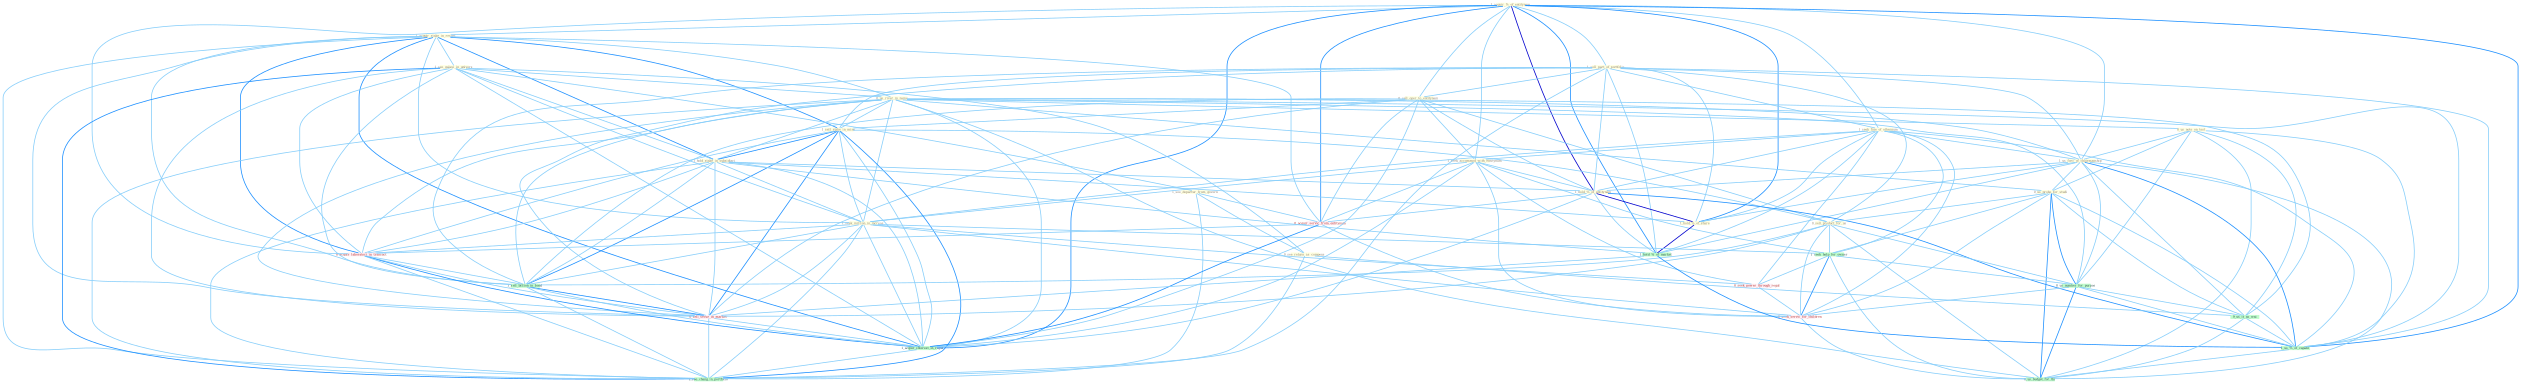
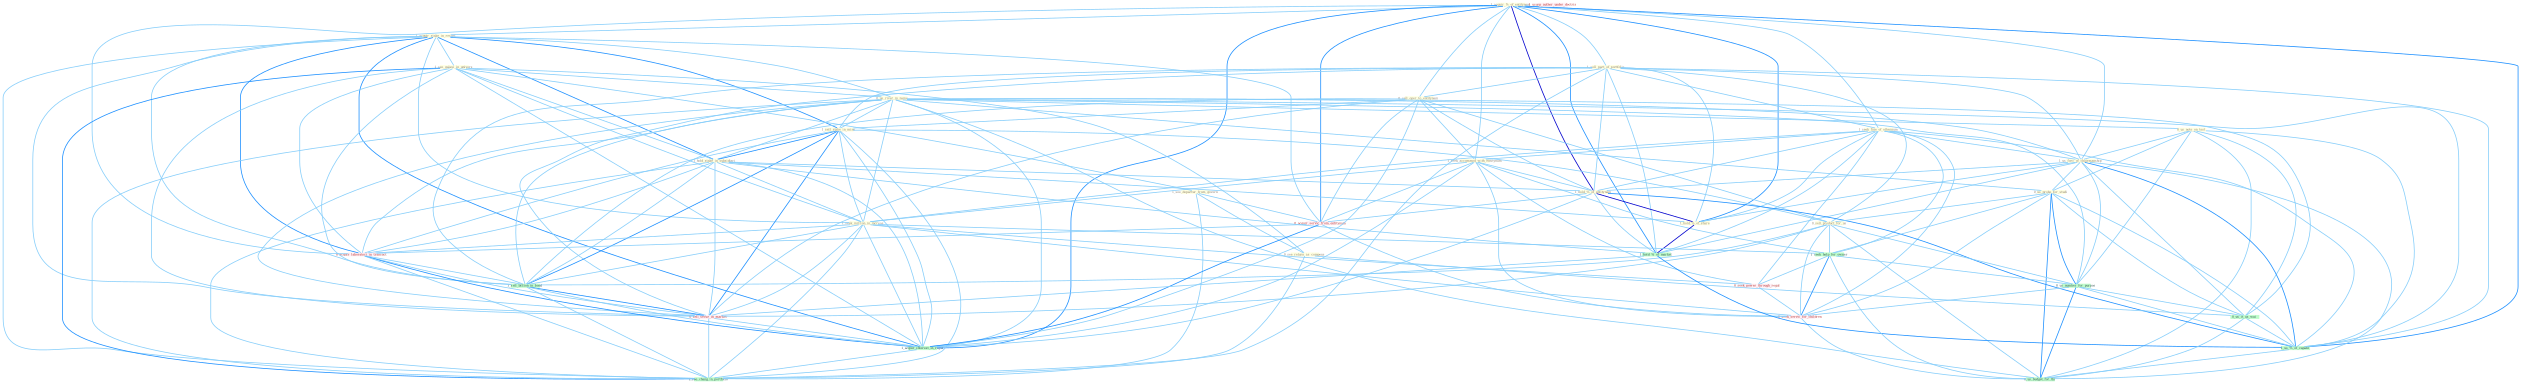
node "1_usurp_author_under_doctrin": added
node "9_us_it_as_wai": label "9_us_it_as_wai" -> "0_us_it_as_wai"
edge "1_sell_stake_in_mine" -- "1_see_chang_in_portfolio": color #1e90ff -> #87cefa
